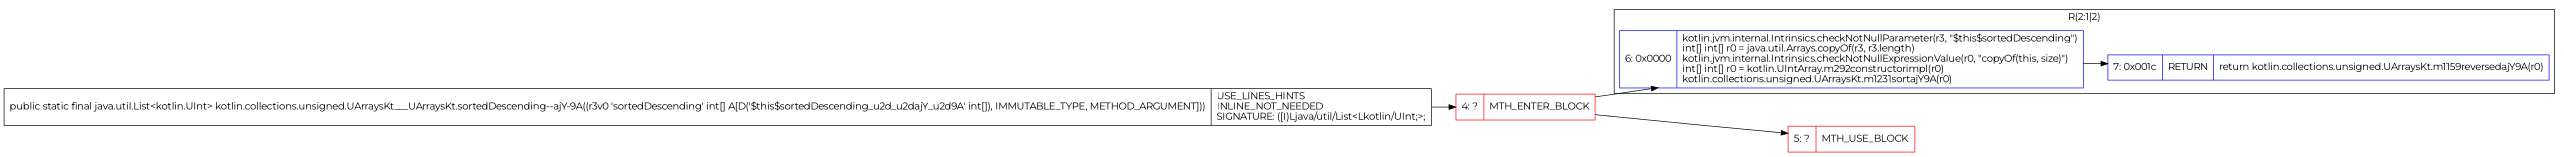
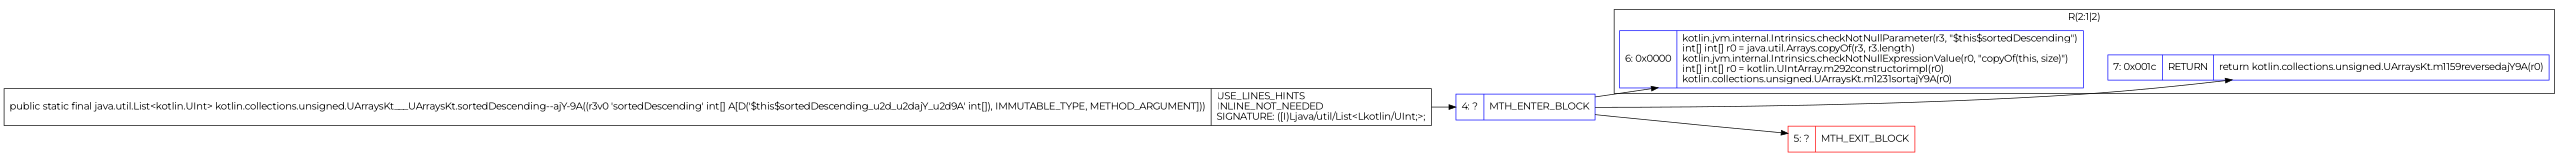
edge "6: 0x0000" -> "7: 0x001c": now "4: ?" -> "7: 0x001c"
node "4: ?": color red -> blue
node "5: ?": text "MTH_USE_BLOCK" -> "MTH_EXIT_BLOCK"
